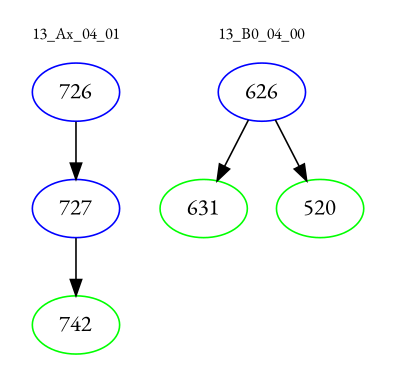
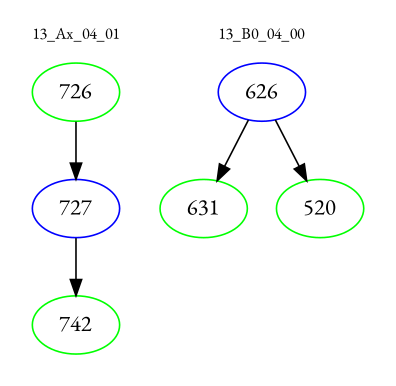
node "726": color blue -> green
